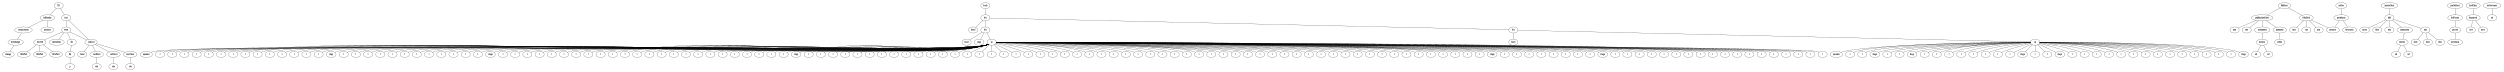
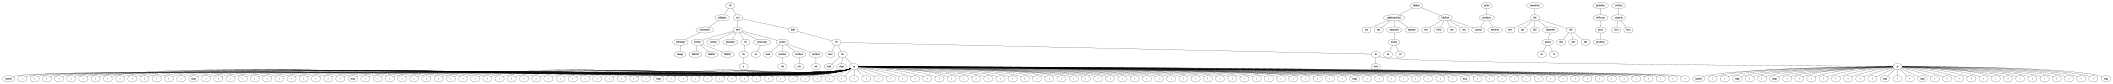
edge "teiHeader" -- "docDate": now "front" -- "docDate"
edge "text" -- "castList": now "text" -- "body"
edge "front" -- "performance": added
edge "publisher" -- "editor": now "titleStmt" -- "editor"
